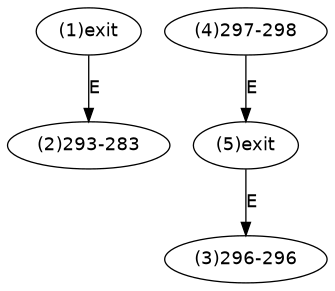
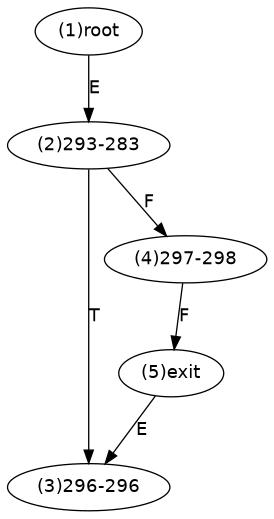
node "(1)exit": label "(1)exit" -> "(1)root"
edge "(4)297-298" -> "(5)exit": label "E" -> "F"
edge "(2)293-283" -> "(4)297-298": added, label "F"
edge "(2)293-283" -> "(3)296-296": added, label "T"
